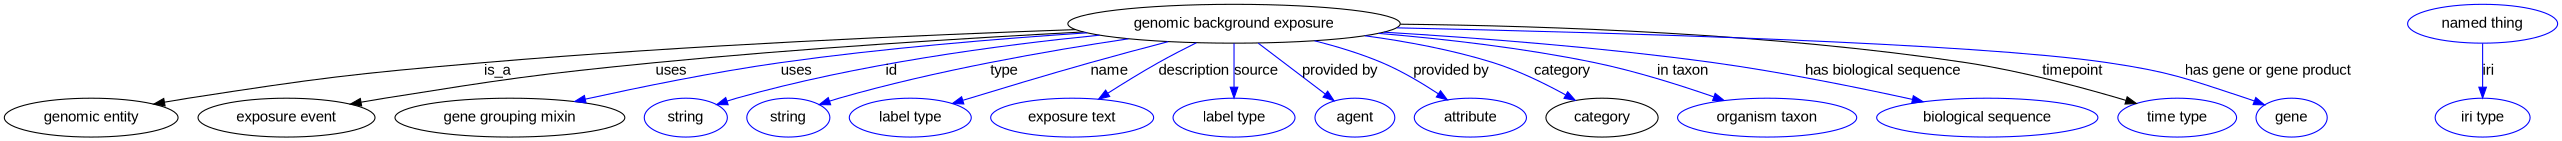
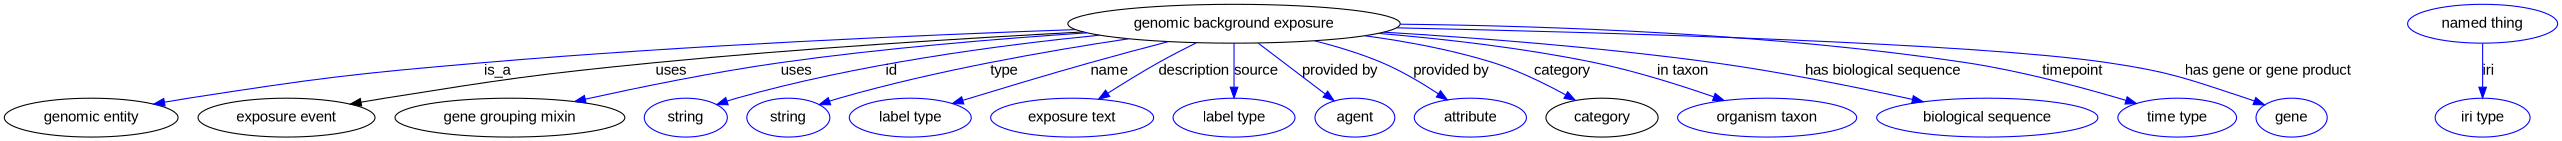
edge "genomic background exposure" -> "time type": color black -> blue
edge "genomic background exposure" -> "genomic entity": color black -> blue
